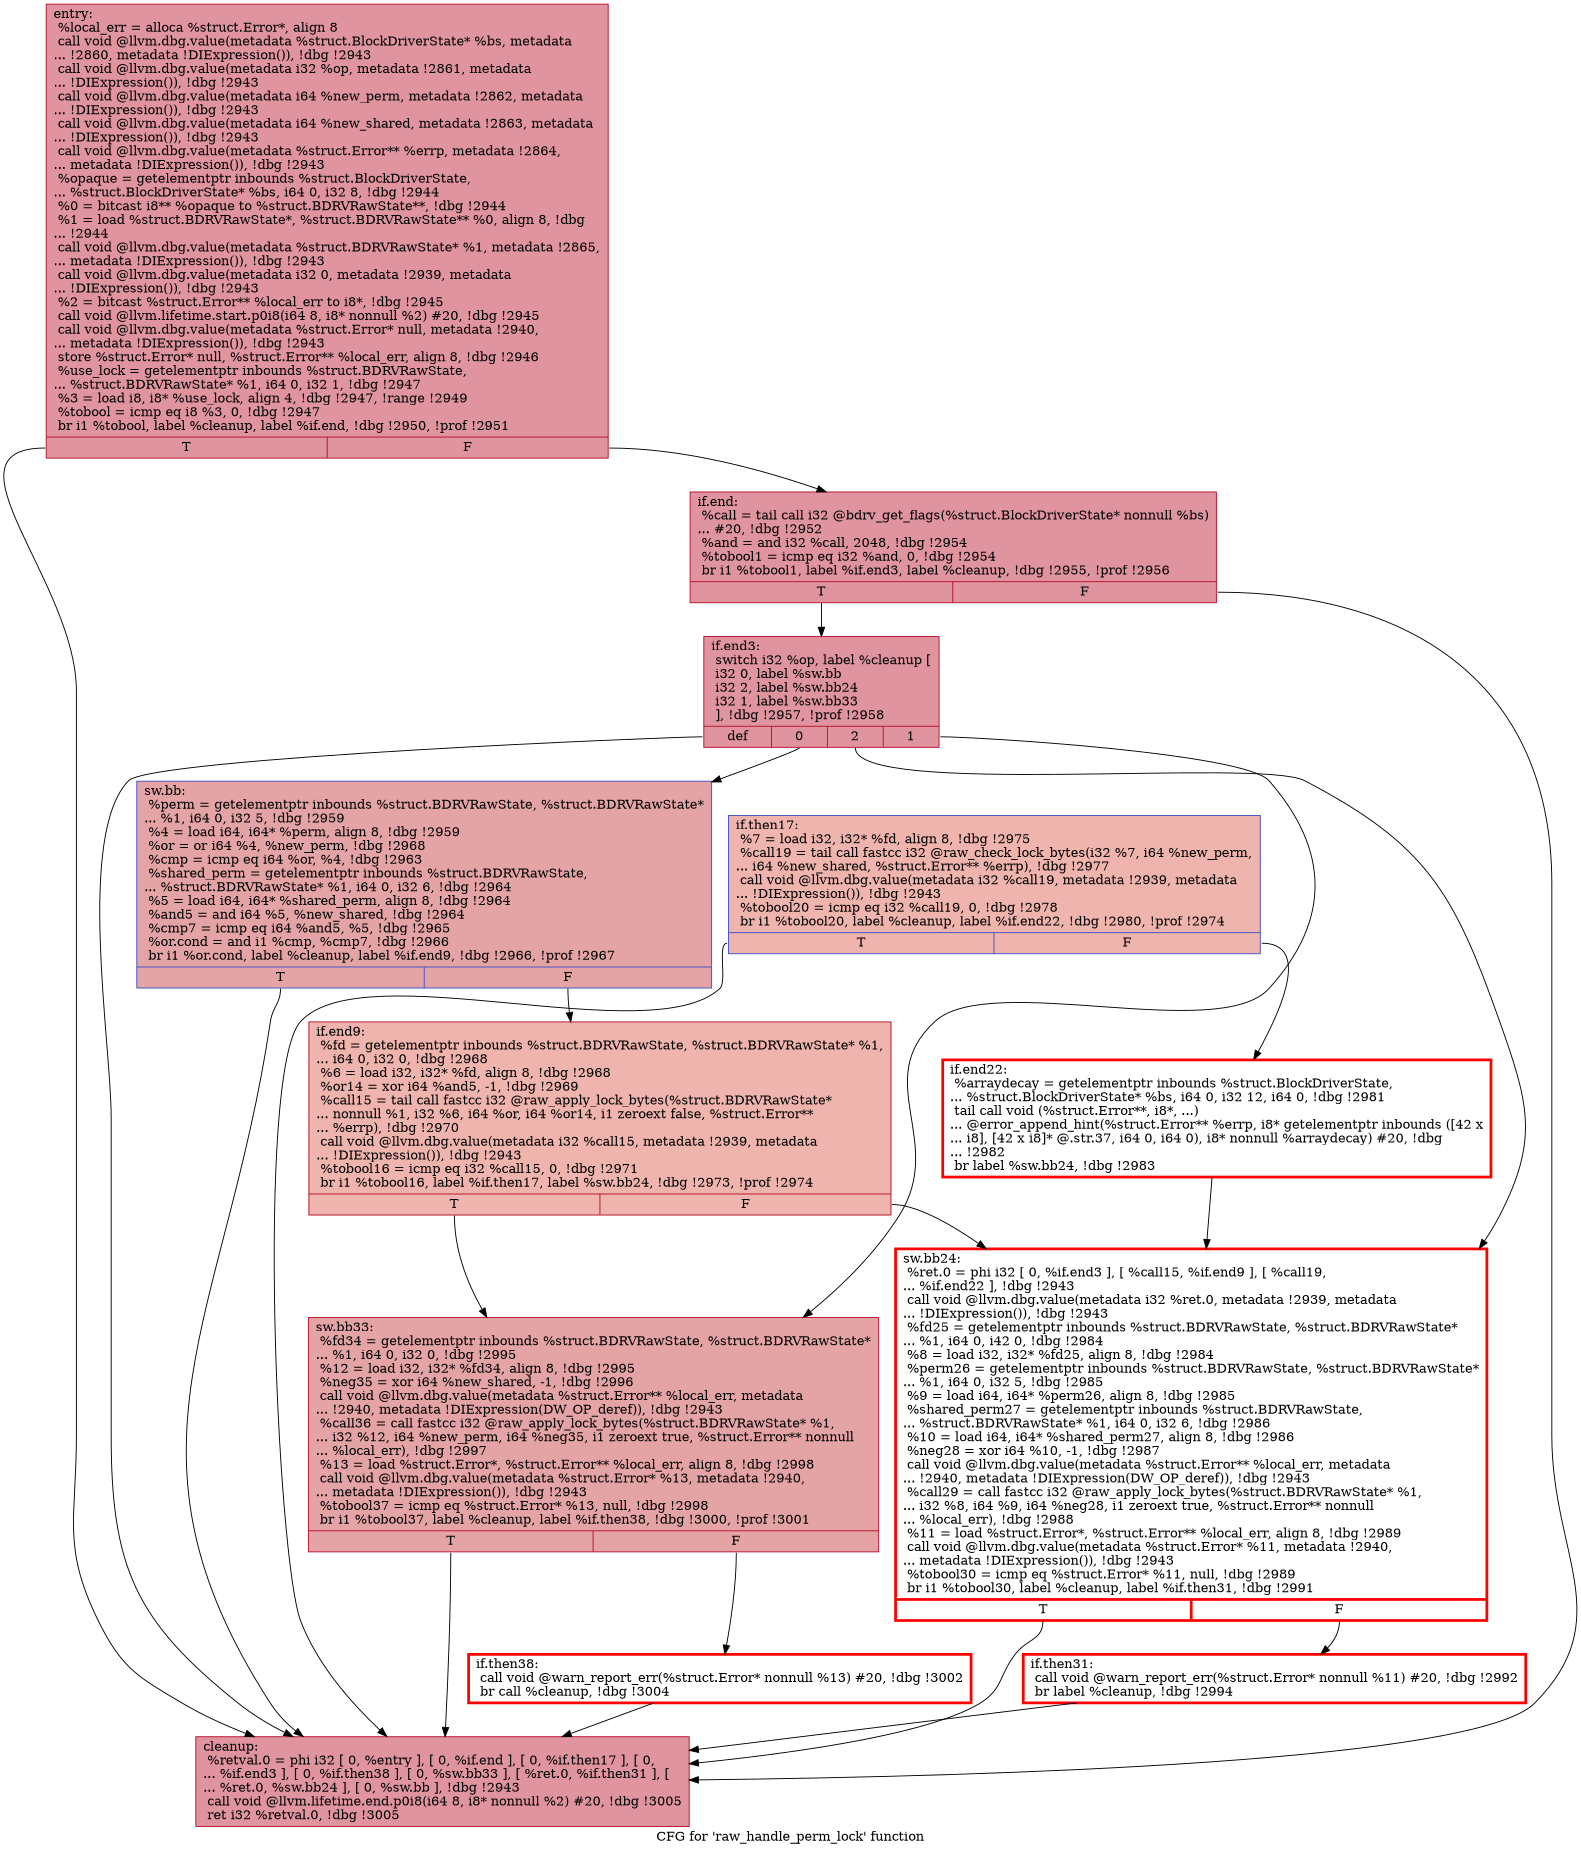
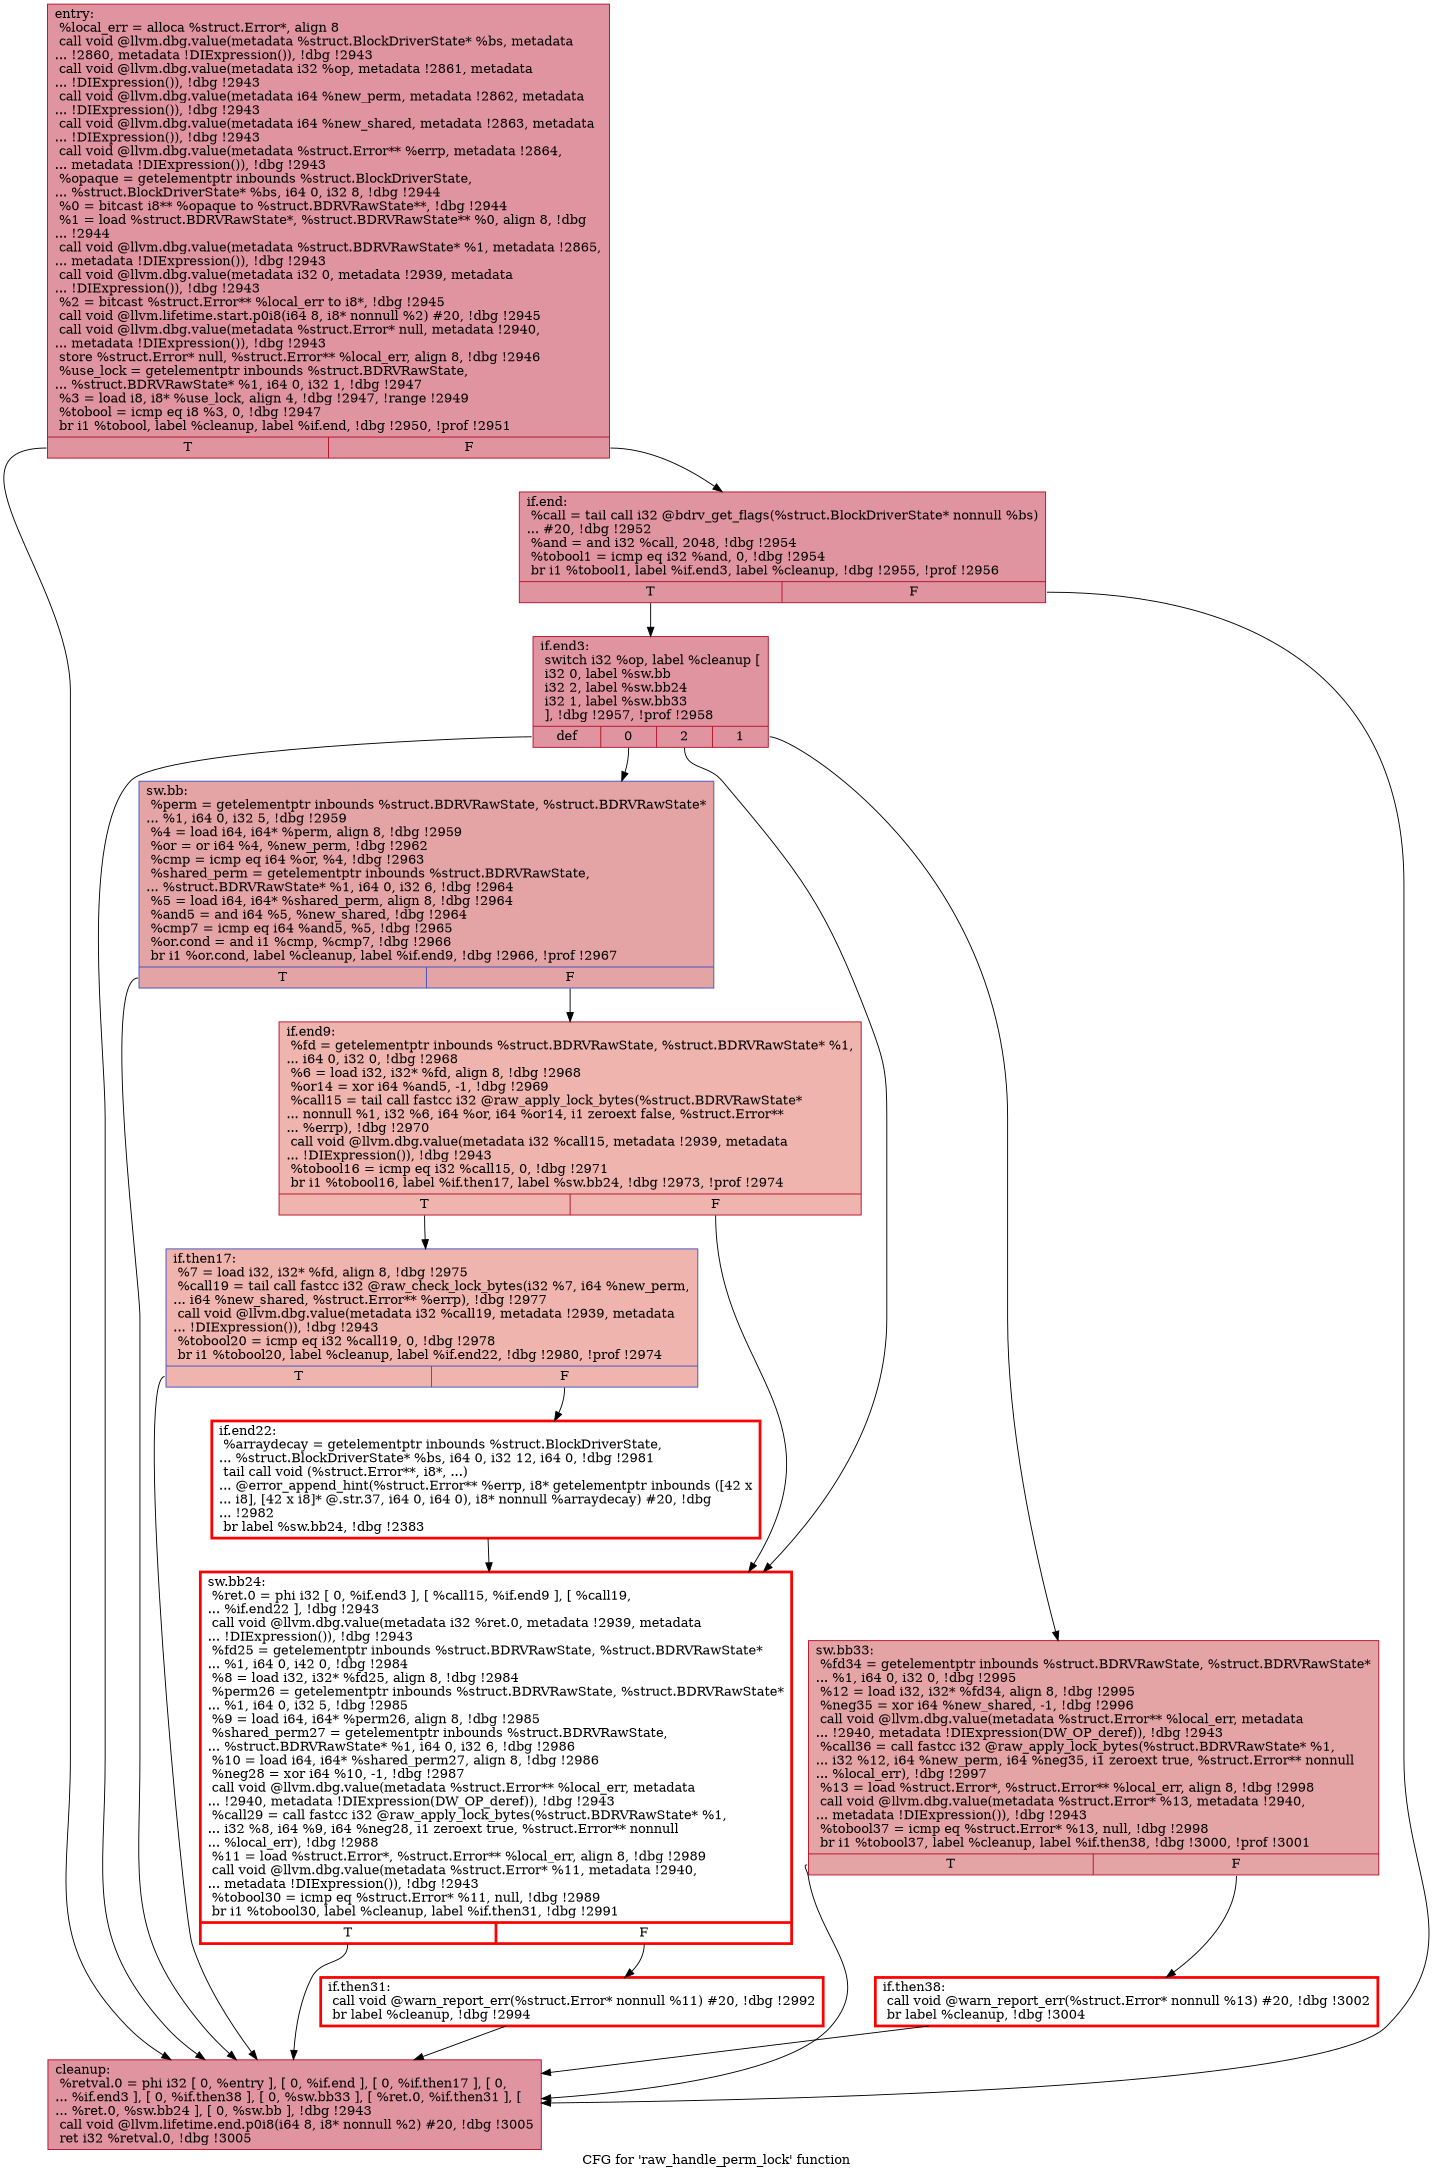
node "sw.bb:": text "%or = or i64 %4, %new_perm, !dbg !2968" -> "%or = or i64 %4, %new_perm, !dbg !2962"
node "if.end22:": text "br label %sw.bb24, !dbg !2983" -> "br label %sw.bb24, !dbg !2383"
edge "if.end9:" -> "sw.bb33:": now "if.end9:" -> "if.then17:"
node "if.then38:": text "br call %cleanup, !dbg !3004" -> "br label %cleanup, !dbg !3004"
